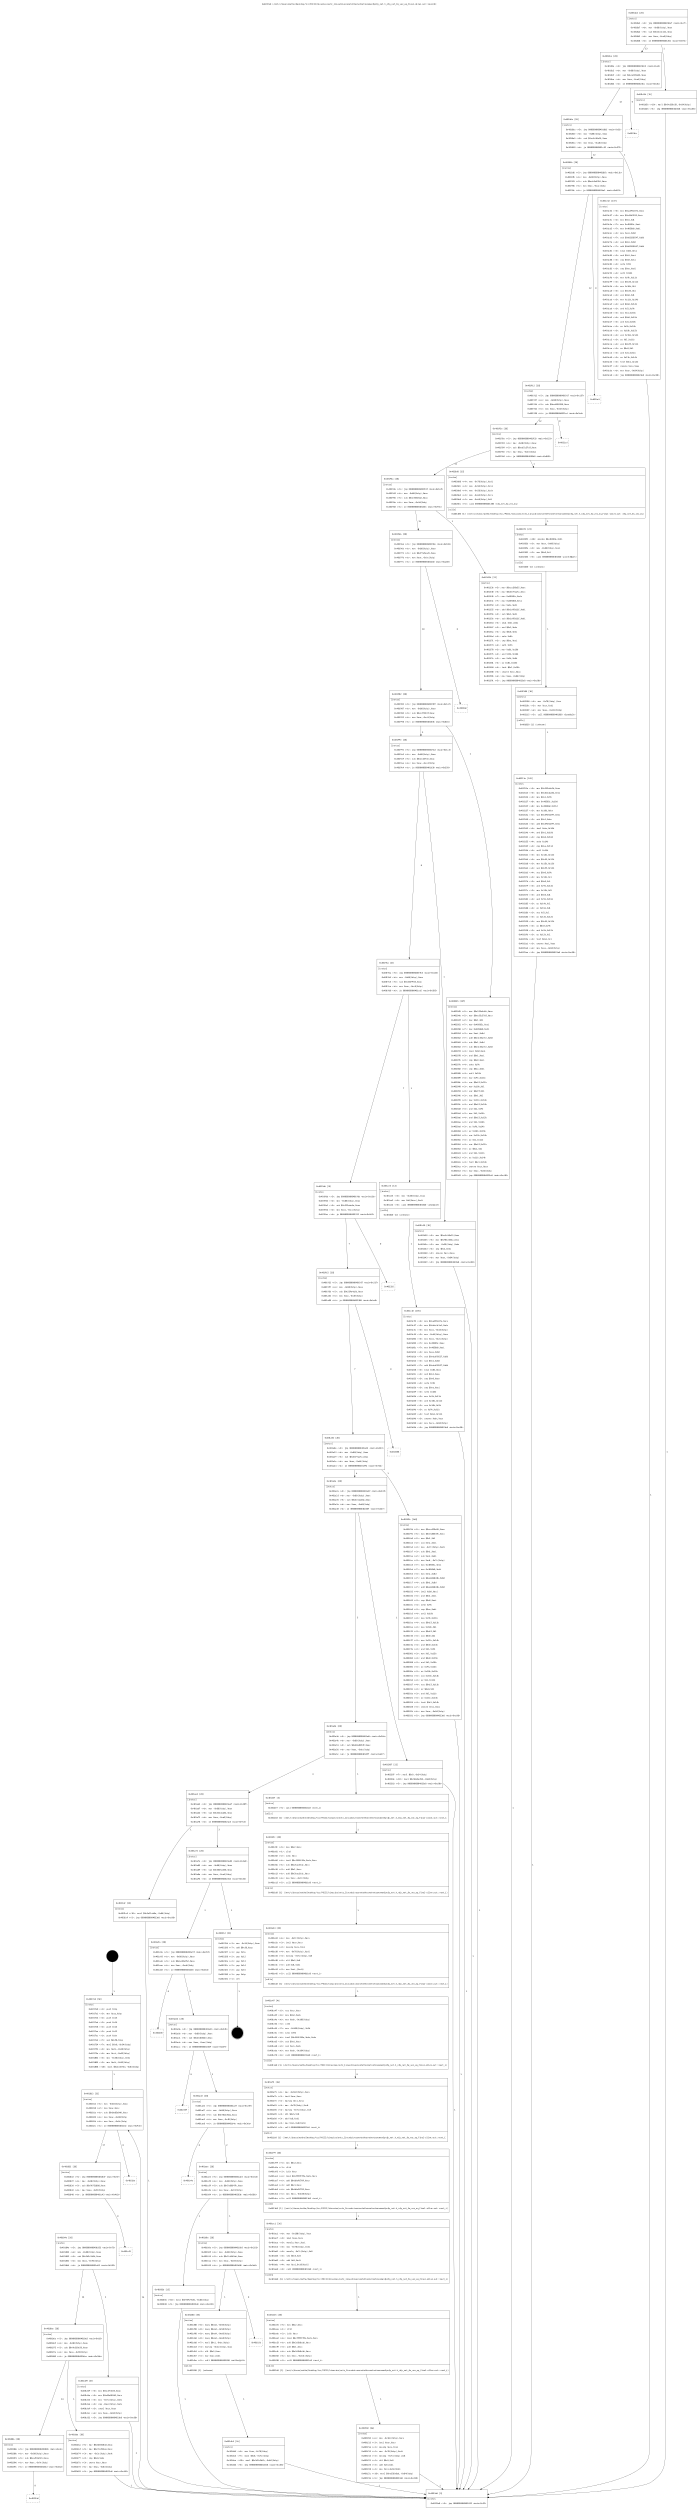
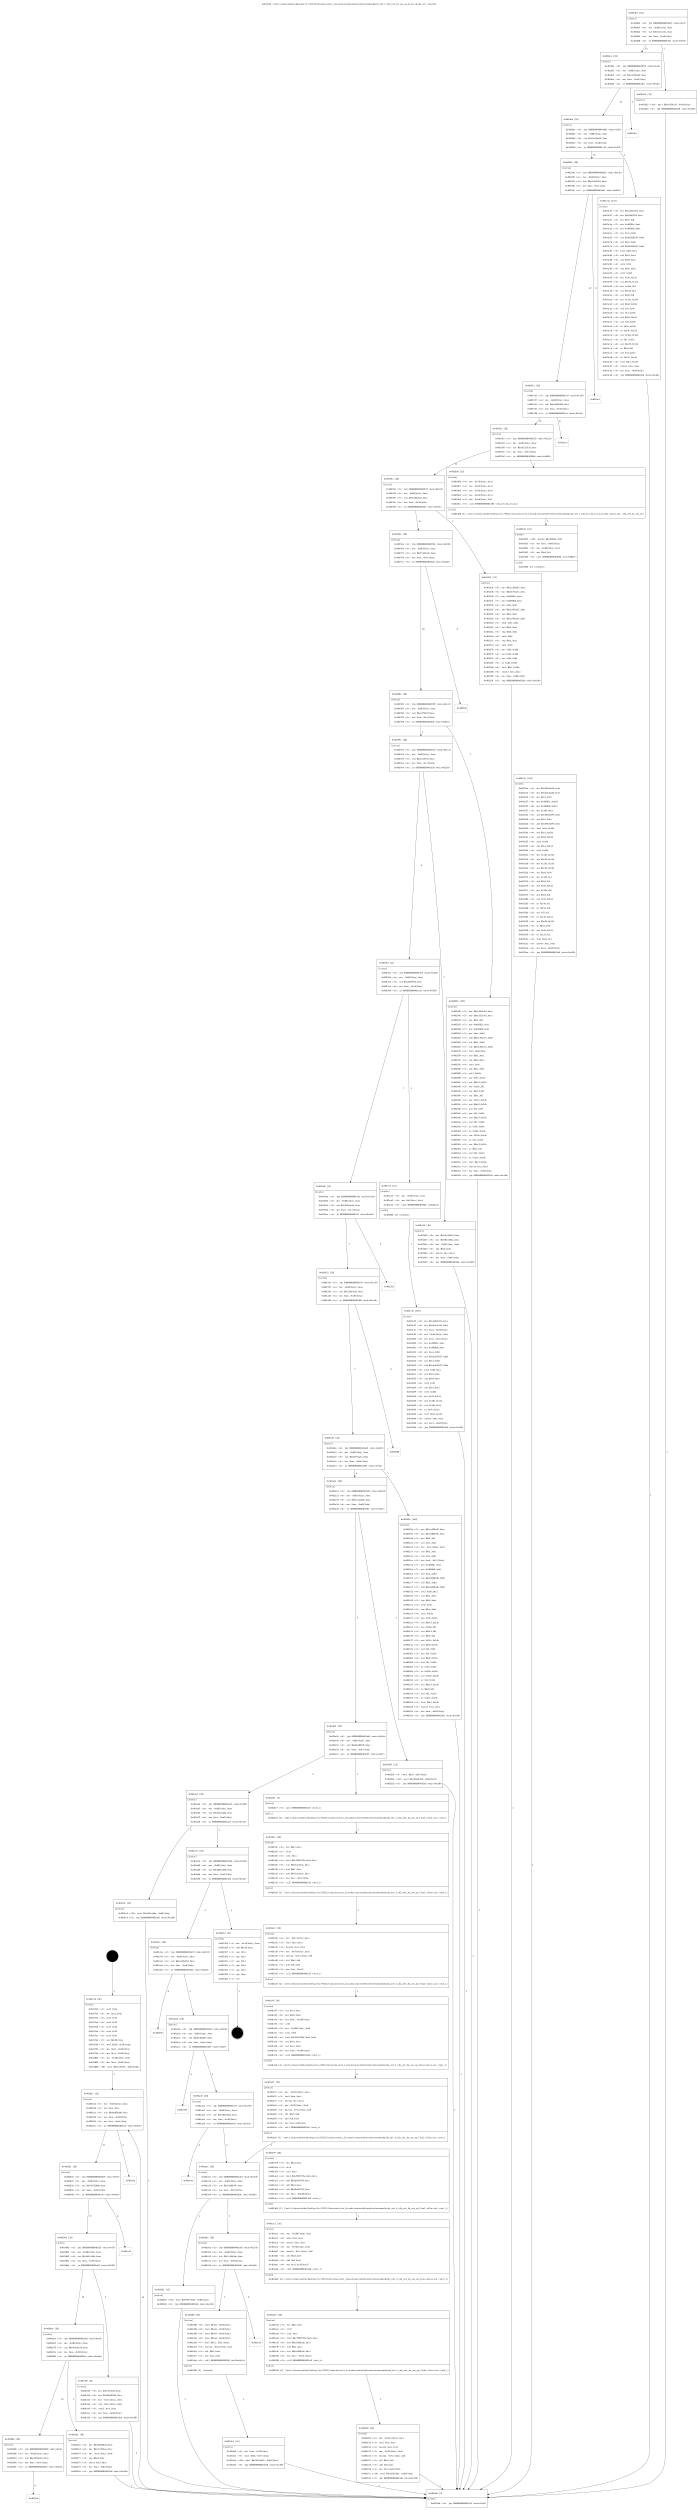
node "0x402108 [18]": removed
edge "0x401e75 [36]" -> "0x401e99 [40]": now "0x401e75 [36]" -> "0x401aee [28]"
edge "0x401832 [28]" -> "0x40184e [28]": added, label "17"
